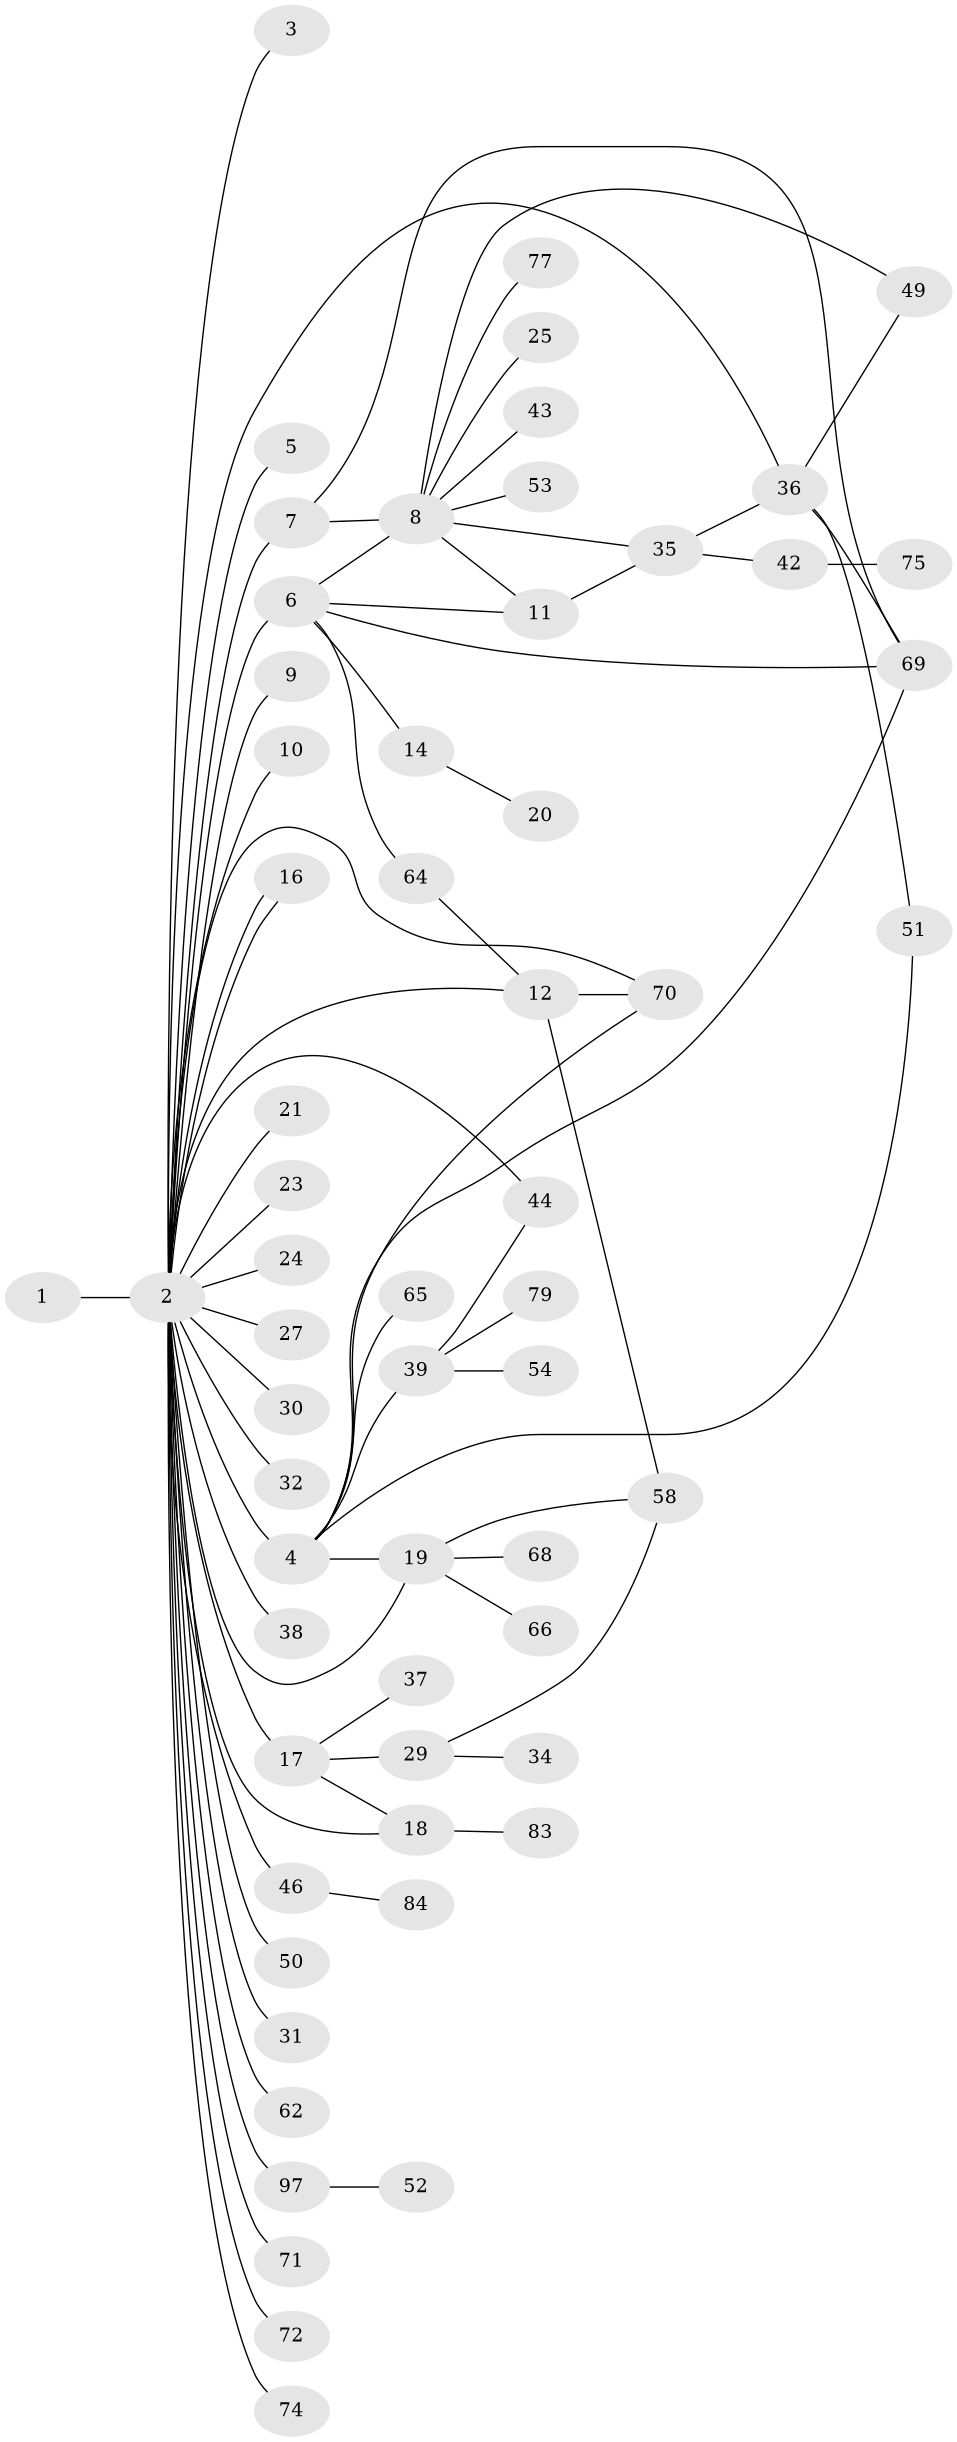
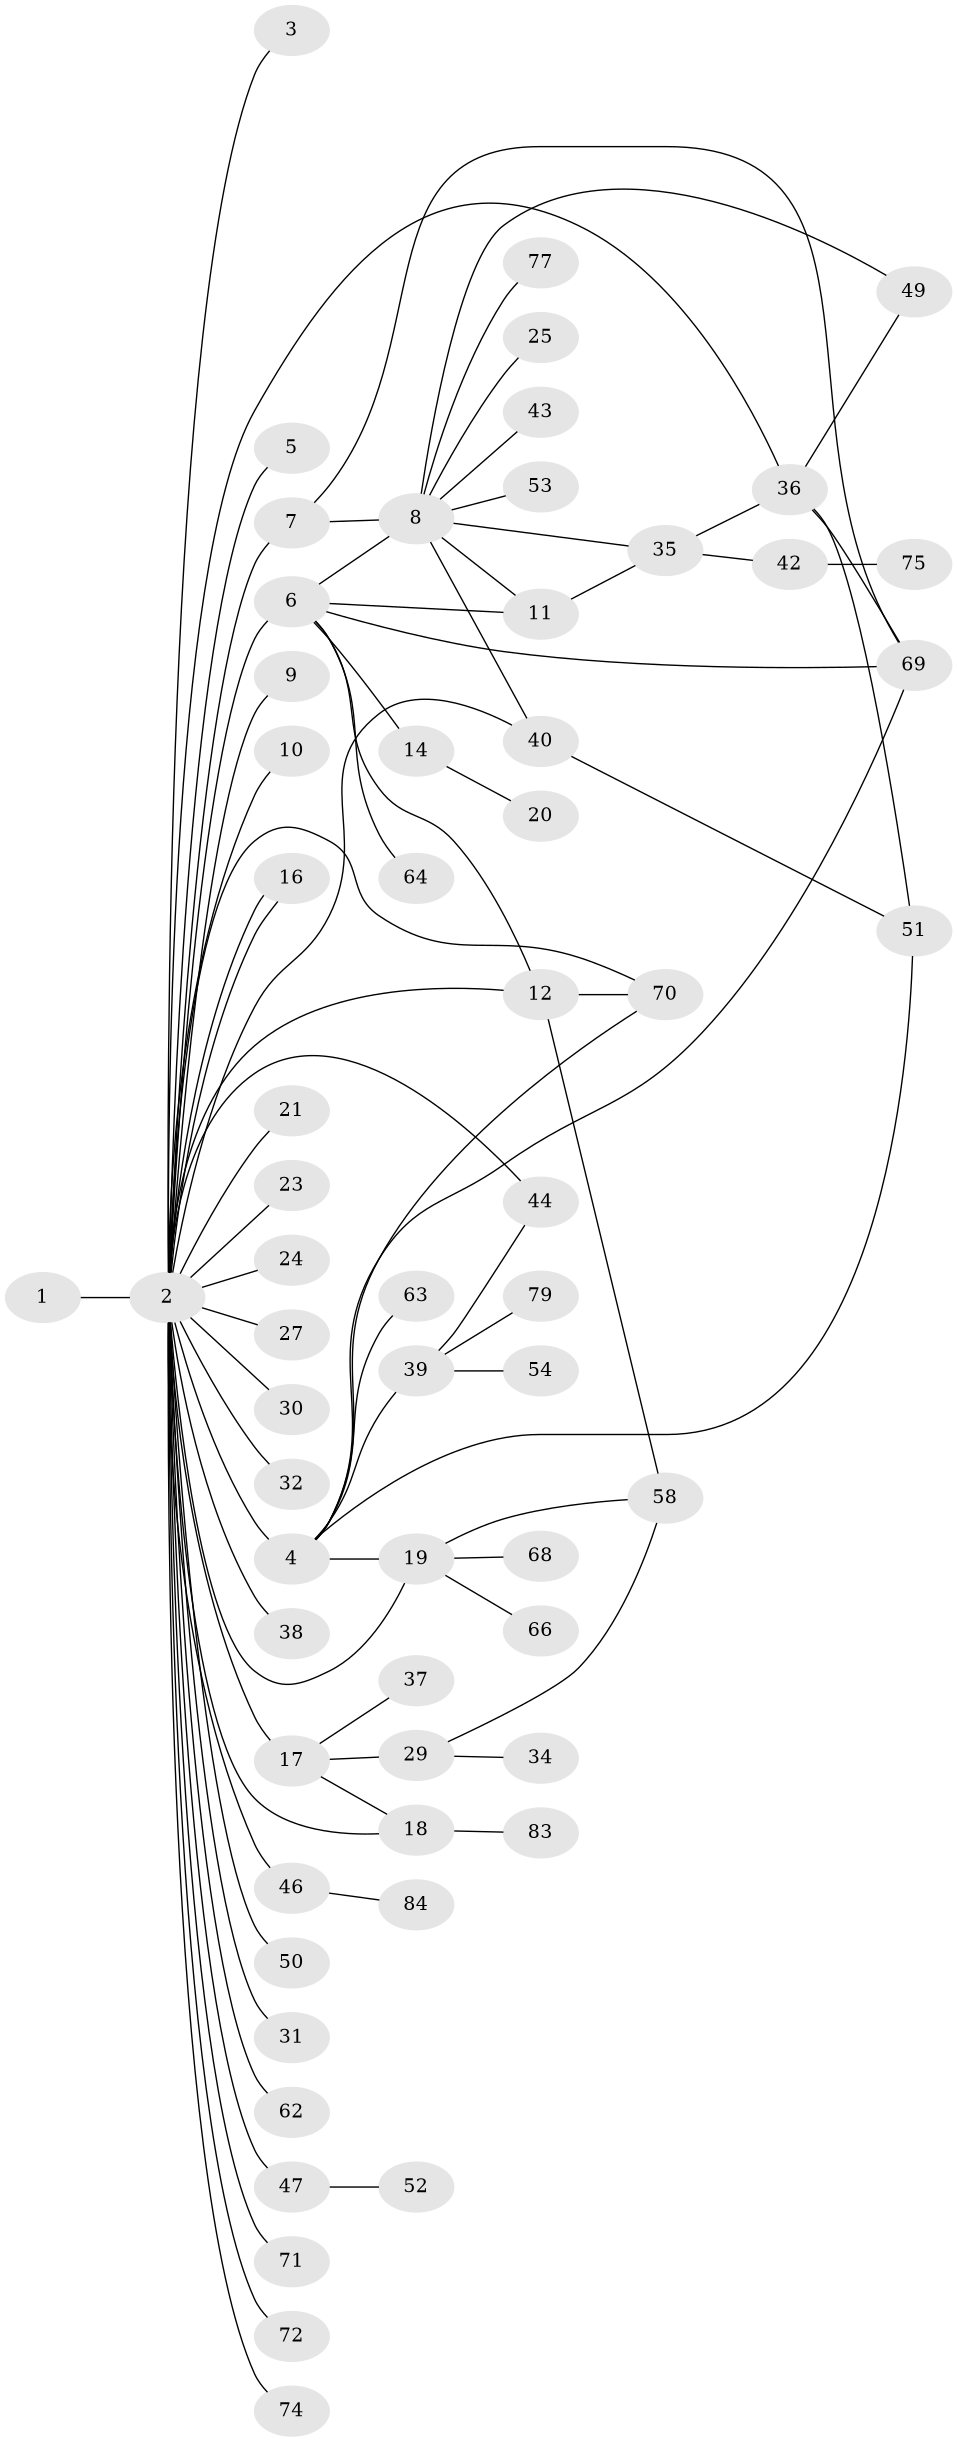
node "40": added
edge "64" -- "12": now "6" -- "12"
node "65": label "65" -> "63"
node "97": label "97" -> "47"
